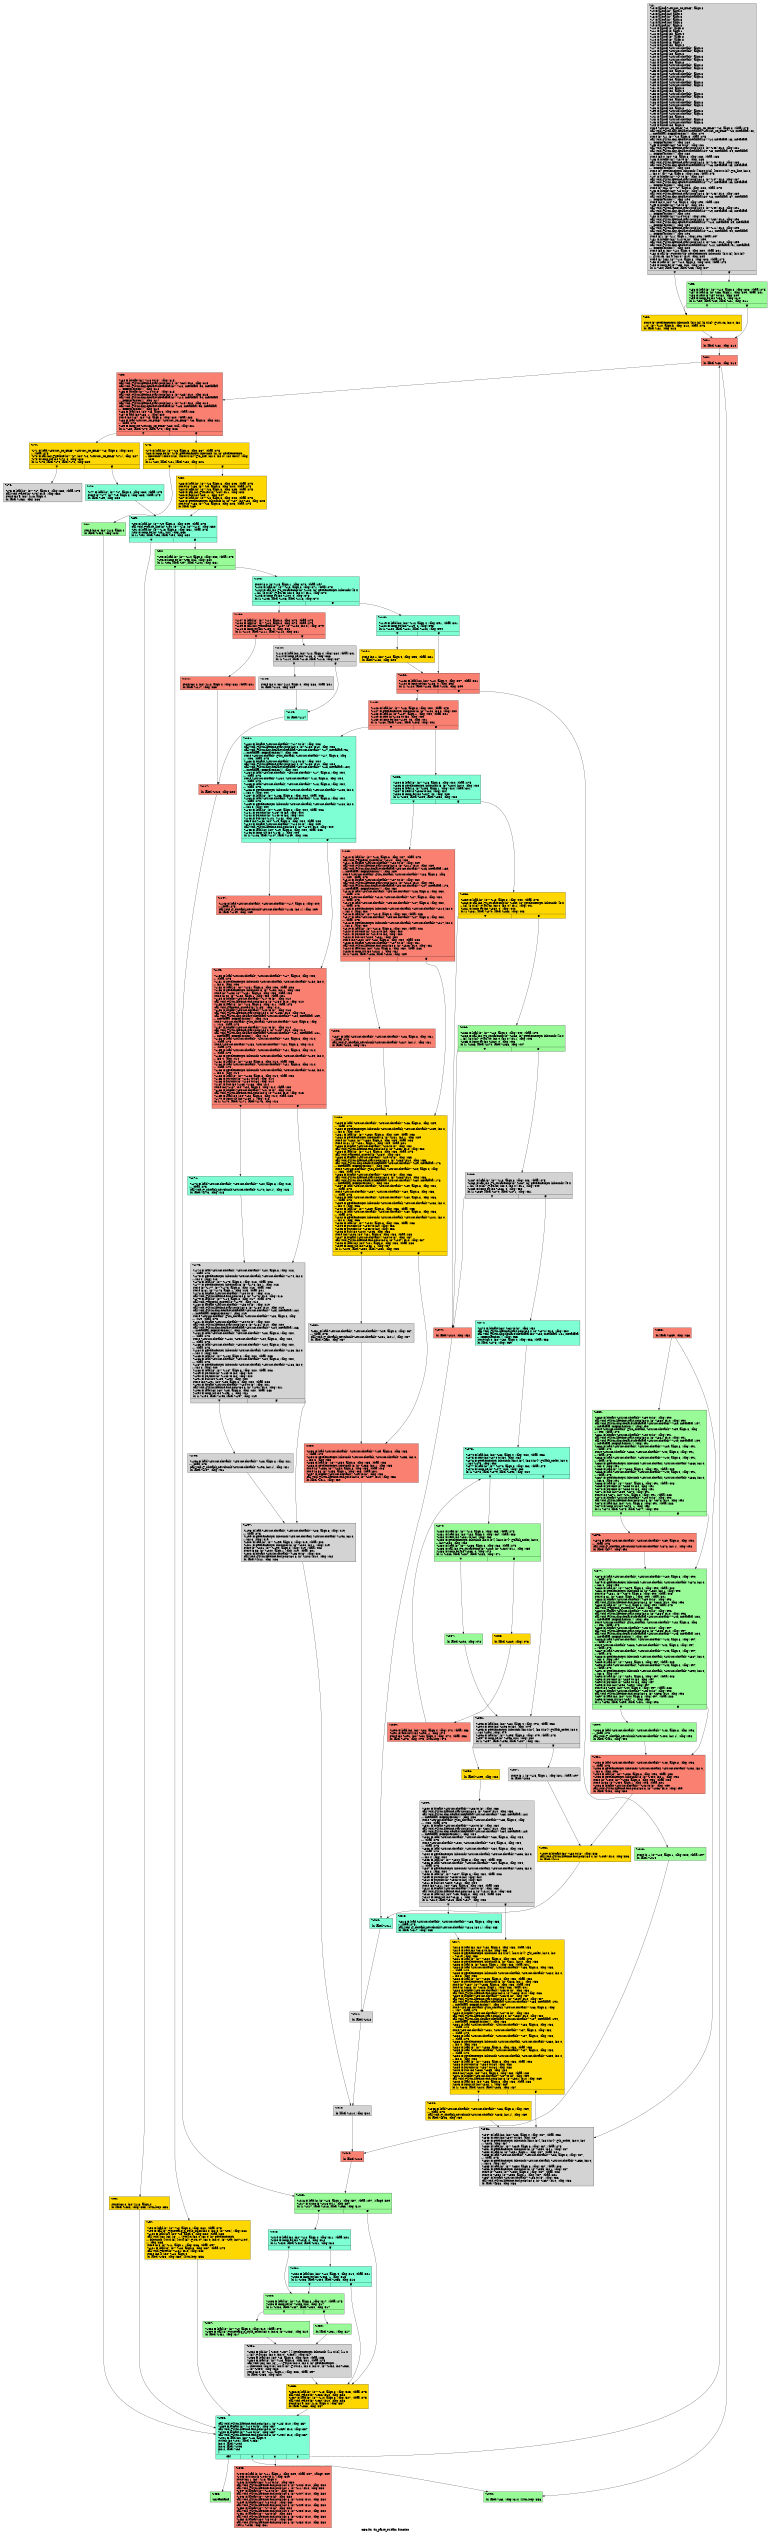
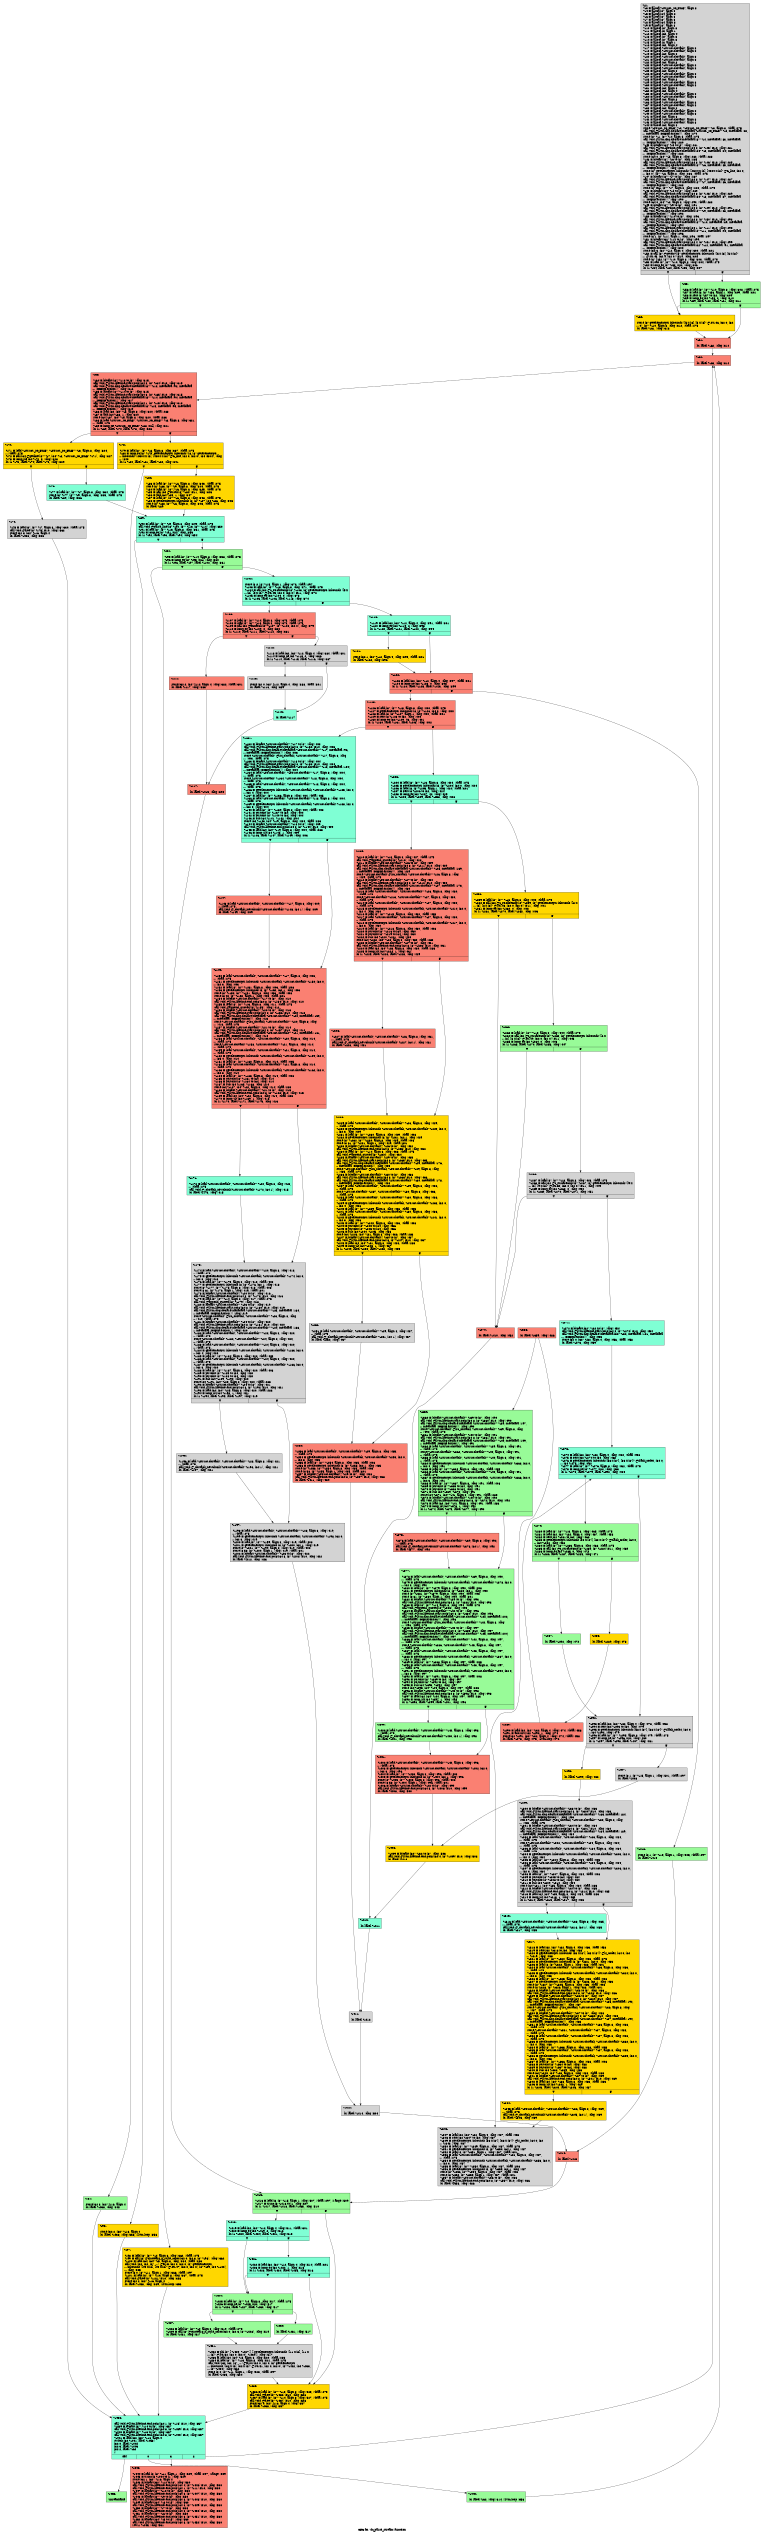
edge "%74:" -> "%438:": added
edge "%62:" -> "%442:": reversed
edge "%317:" -> "%346:": removed
